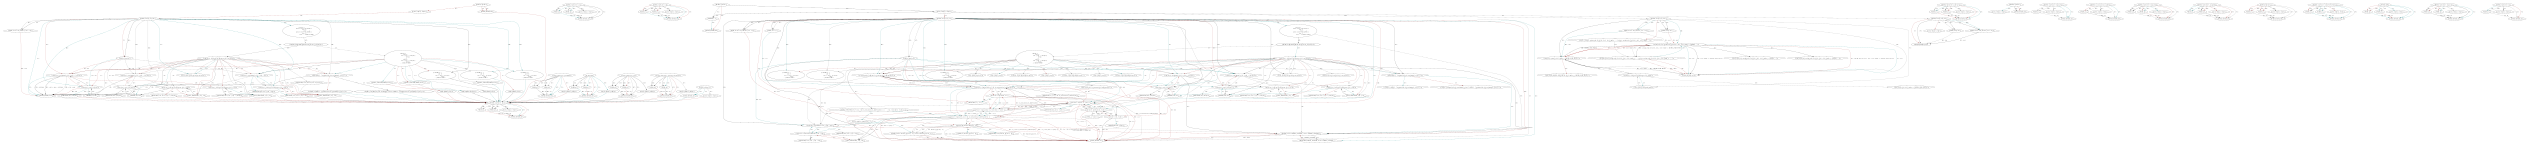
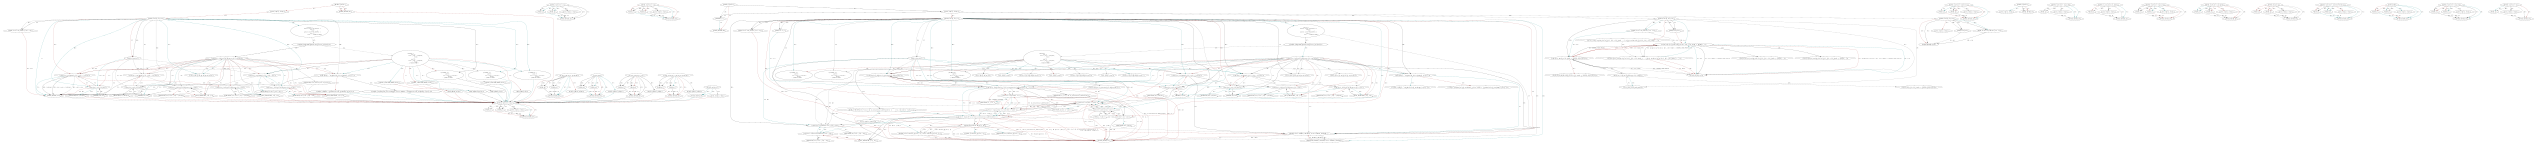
edge "(<operator>.logicalAnd,cs_l && is_noncanonical_address(dst))" -> "(<operator>.logicalAnd,!cs_l && (dst & ~(u32)-1))": label "CDG: " -> "DDG: X86EMUL_CONTINUE"
